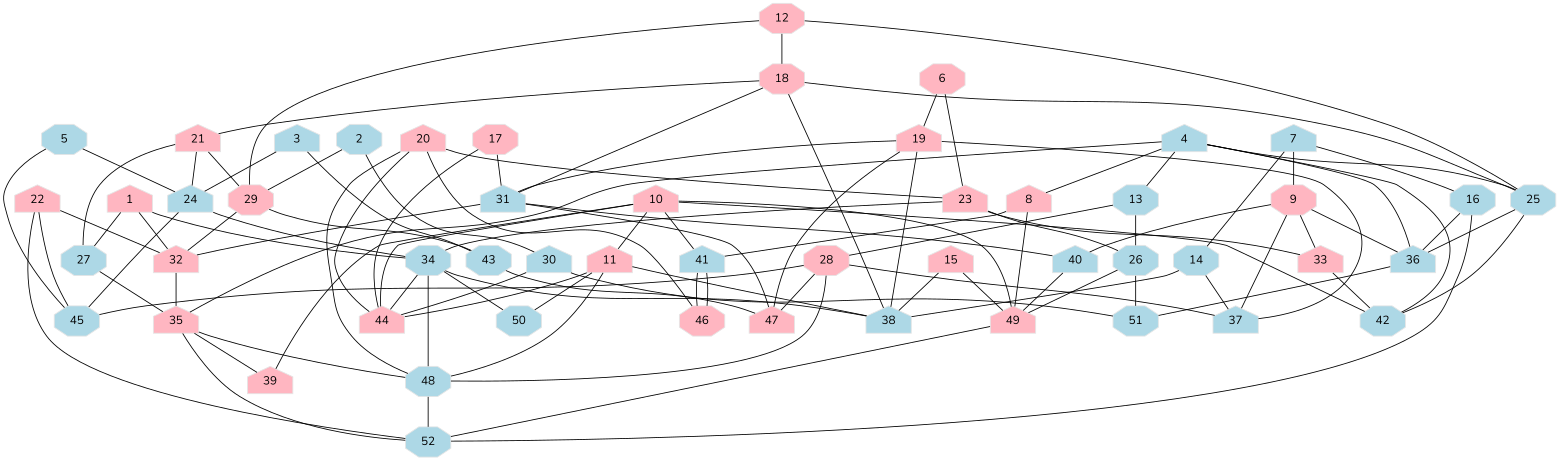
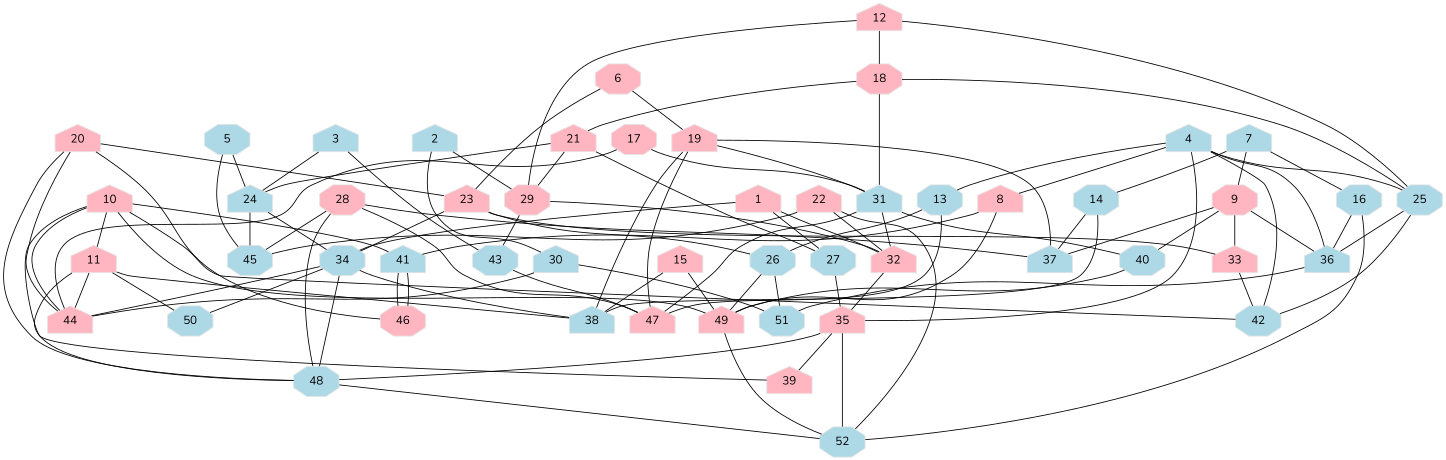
node "12": shape octagon -> house
node "2": shape octagon -> house
edge "18" -- "38": removed
edge "13" -- "28": now "13" -- "47"
node "40": shape house -> octagon
